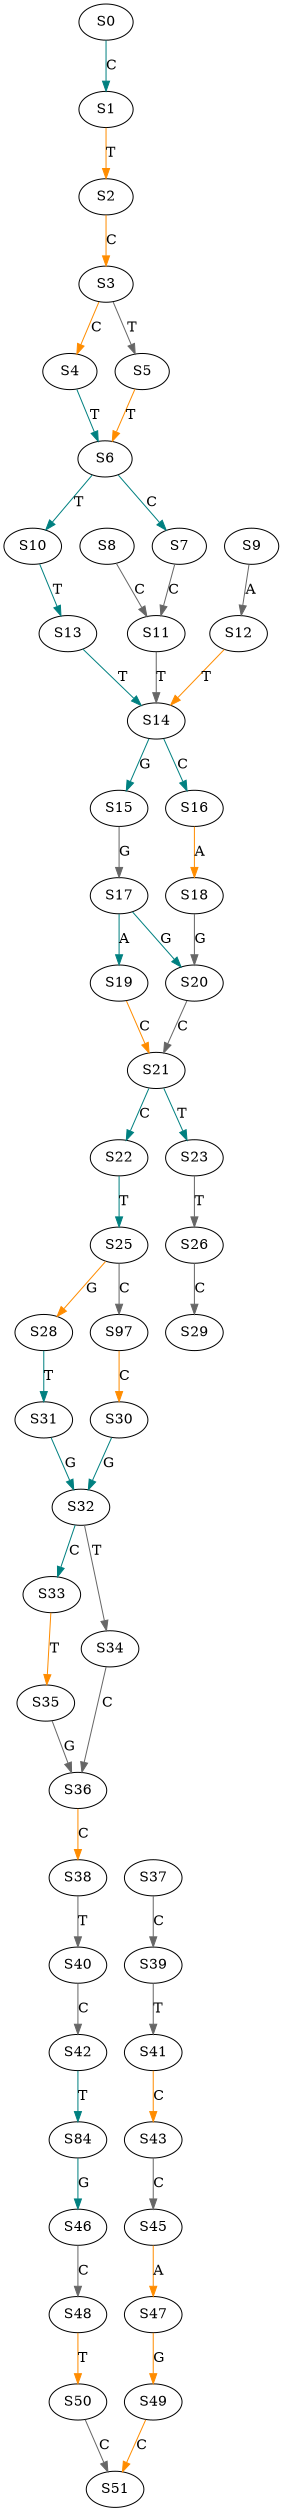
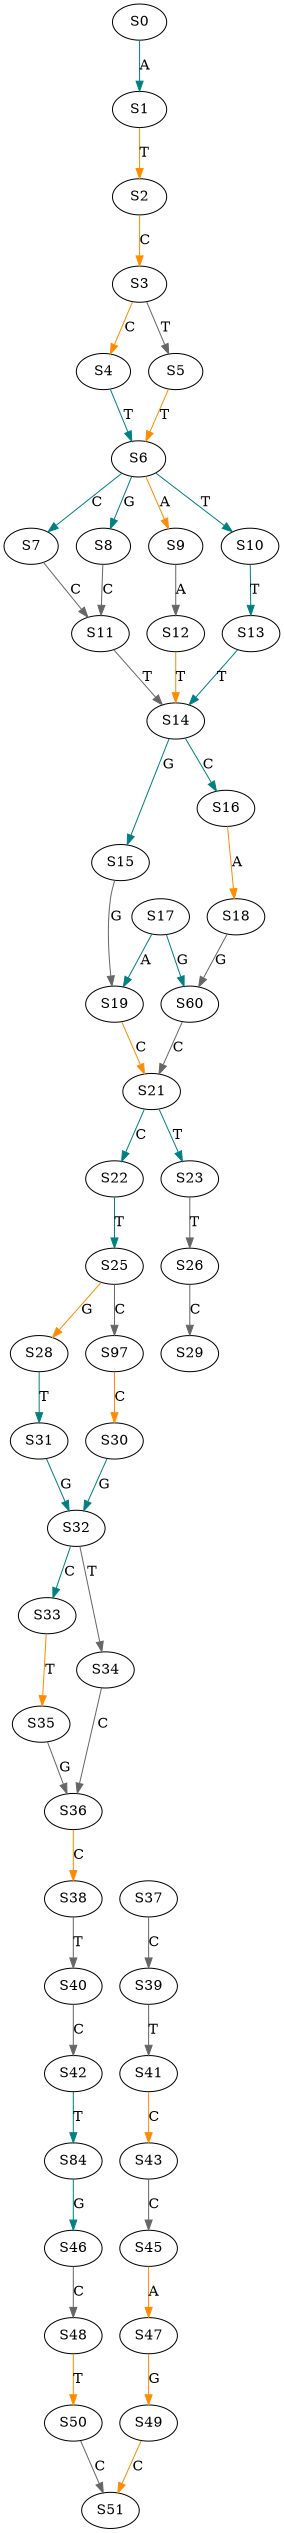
edge "S0" -> "S1": label "C" -> "A"
edge "S6" -> "S8": added, label "G"
edge "S6" -> "S9": added, label "A"
edge "S15" -> "S17": now "S15" -> "S19"
node "S20": label "S20" -> "S60"
